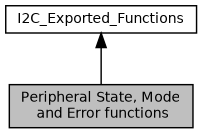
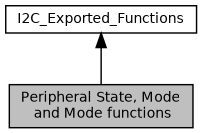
node "Peripheral State, Mode and Error functions": label "Peripheral State, Mode and Error functions" -> "Peripheral State, Mode and Mode functions"
